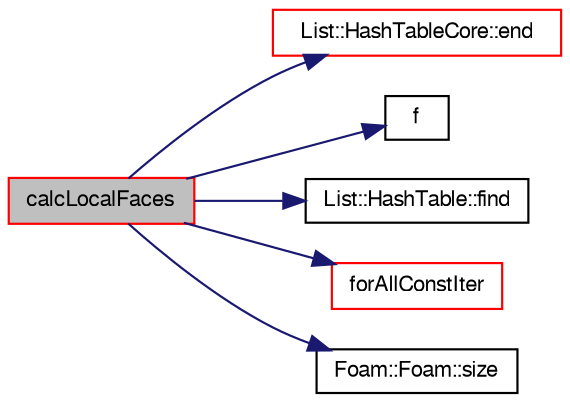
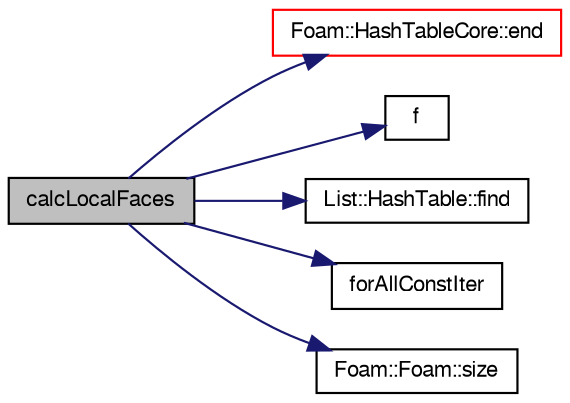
node "List::HashTableCore::end": label "List::HashTableCore::end" -> "Foam::HashTableCore::end"
node "calcLocalFaces": color red -> black
node "forAllConstIter": color red -> black
